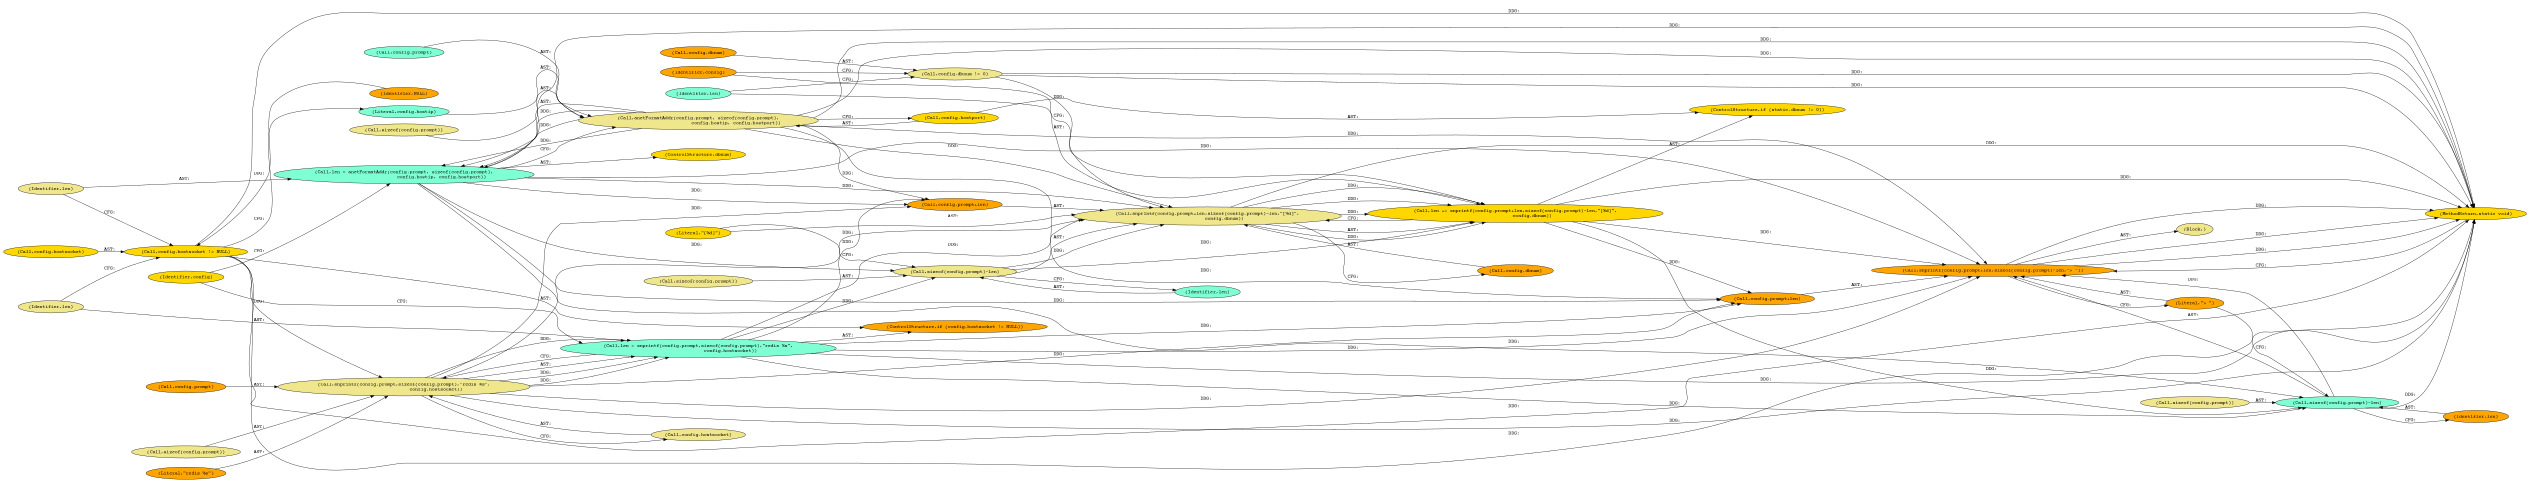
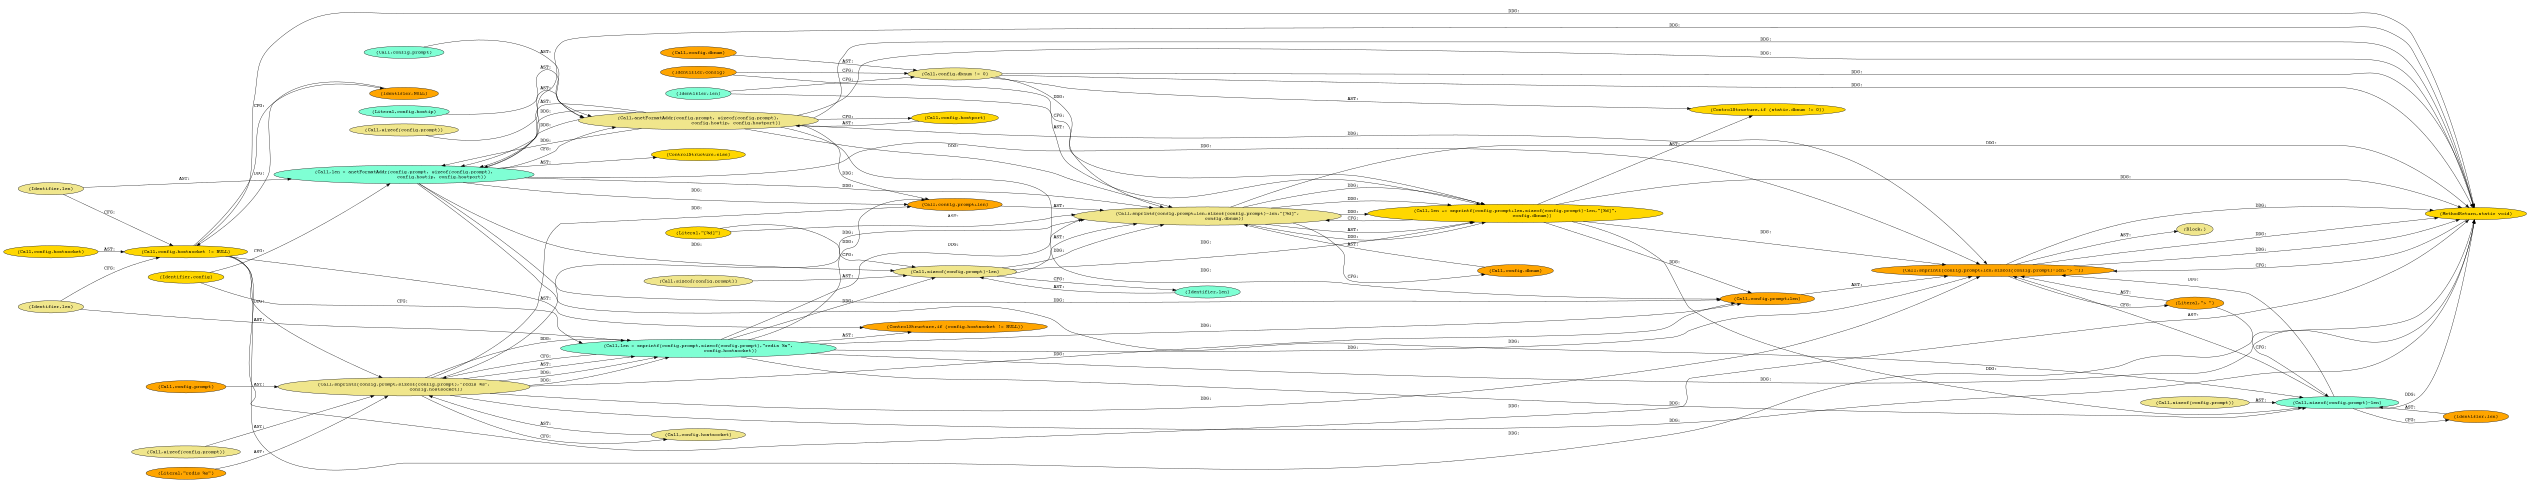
edge "(Call,config.hostport)" -> "(ControlStructure,if (static.dbnum != 0))": now "(Call,config.dbnum != 0)" -> "(ControlStructure,if (static.dbnum != 0))"
node "(ControlStructure,dbnum)": label "(ControlStructure,dbnum)" -> "(ControlStructure,else)"
edge "(Call,config.hostsocket != NULL)" -> "(Literal,config.hostip)": now "(Call,config.hostsocket != NULL)" -> "(Identifier,NULL)"
